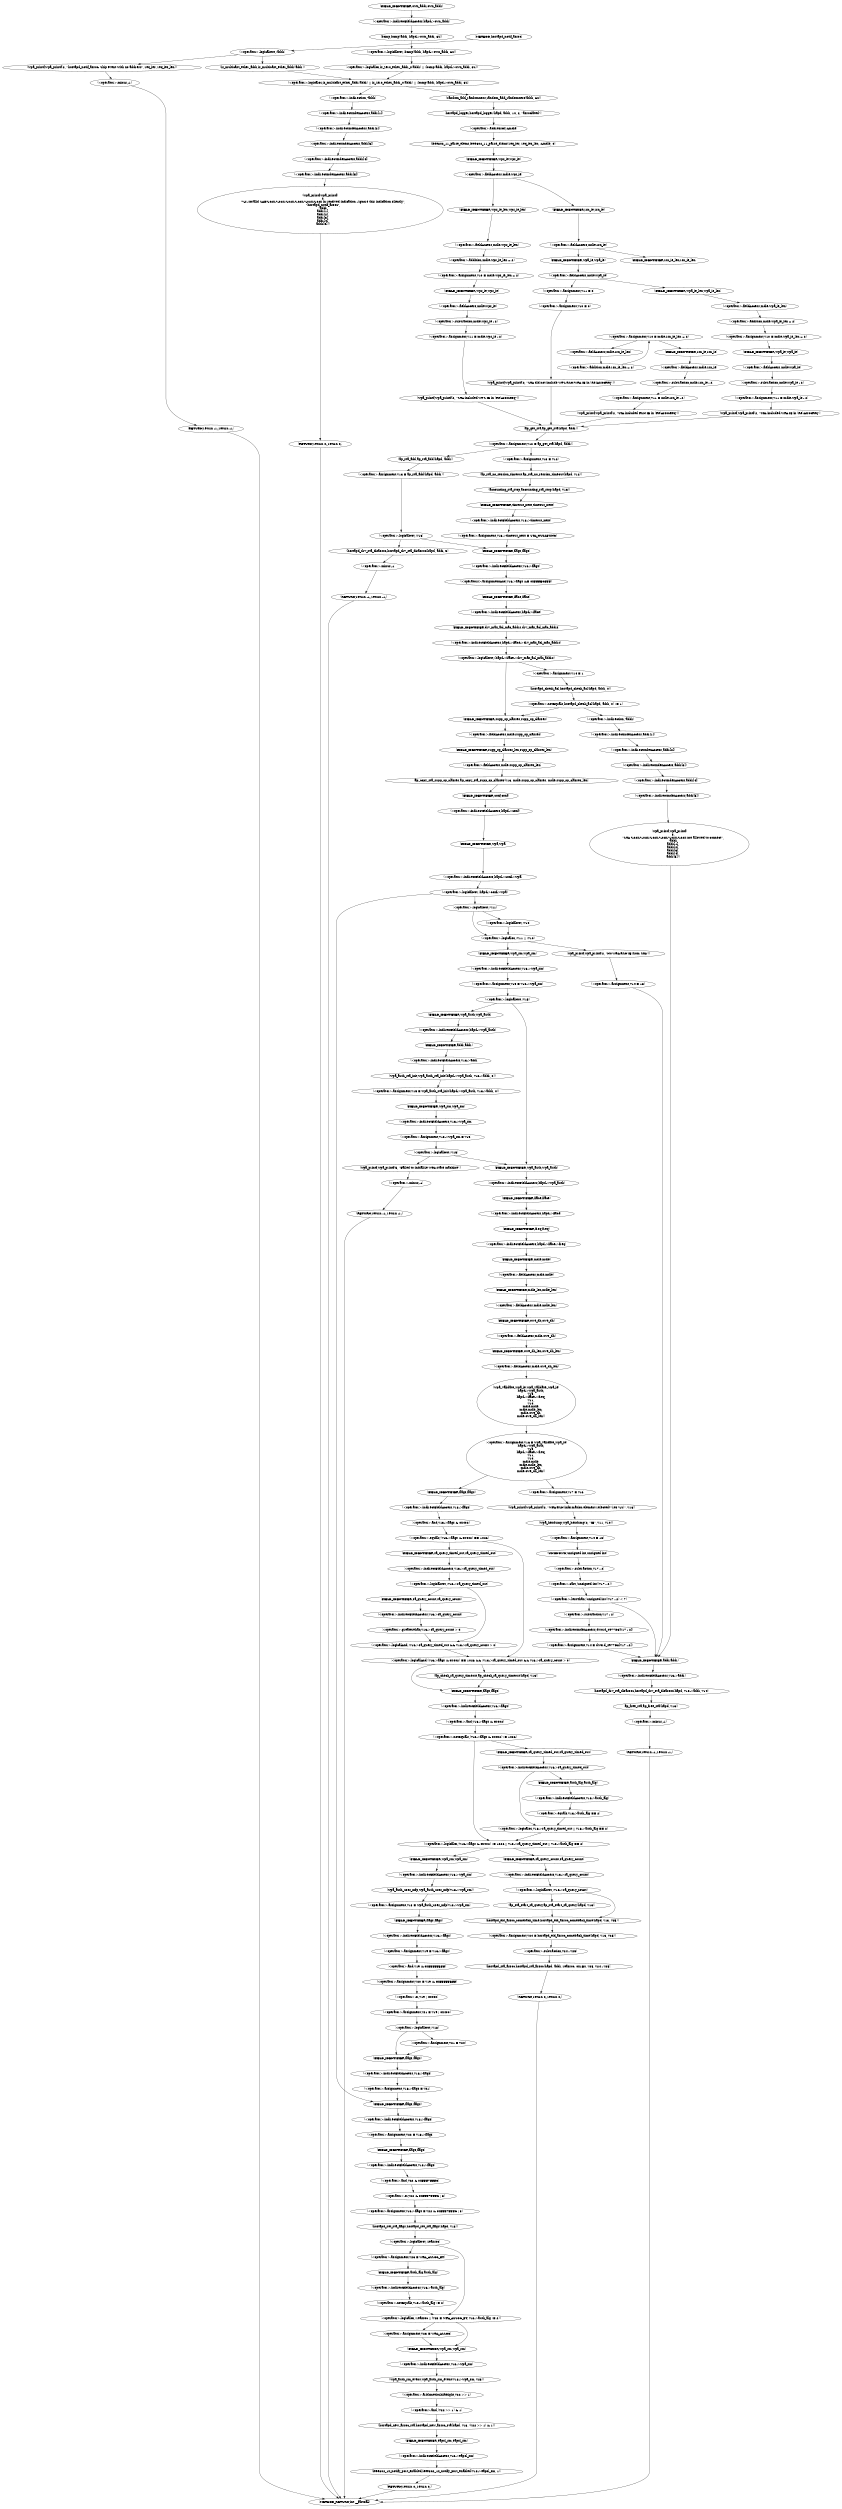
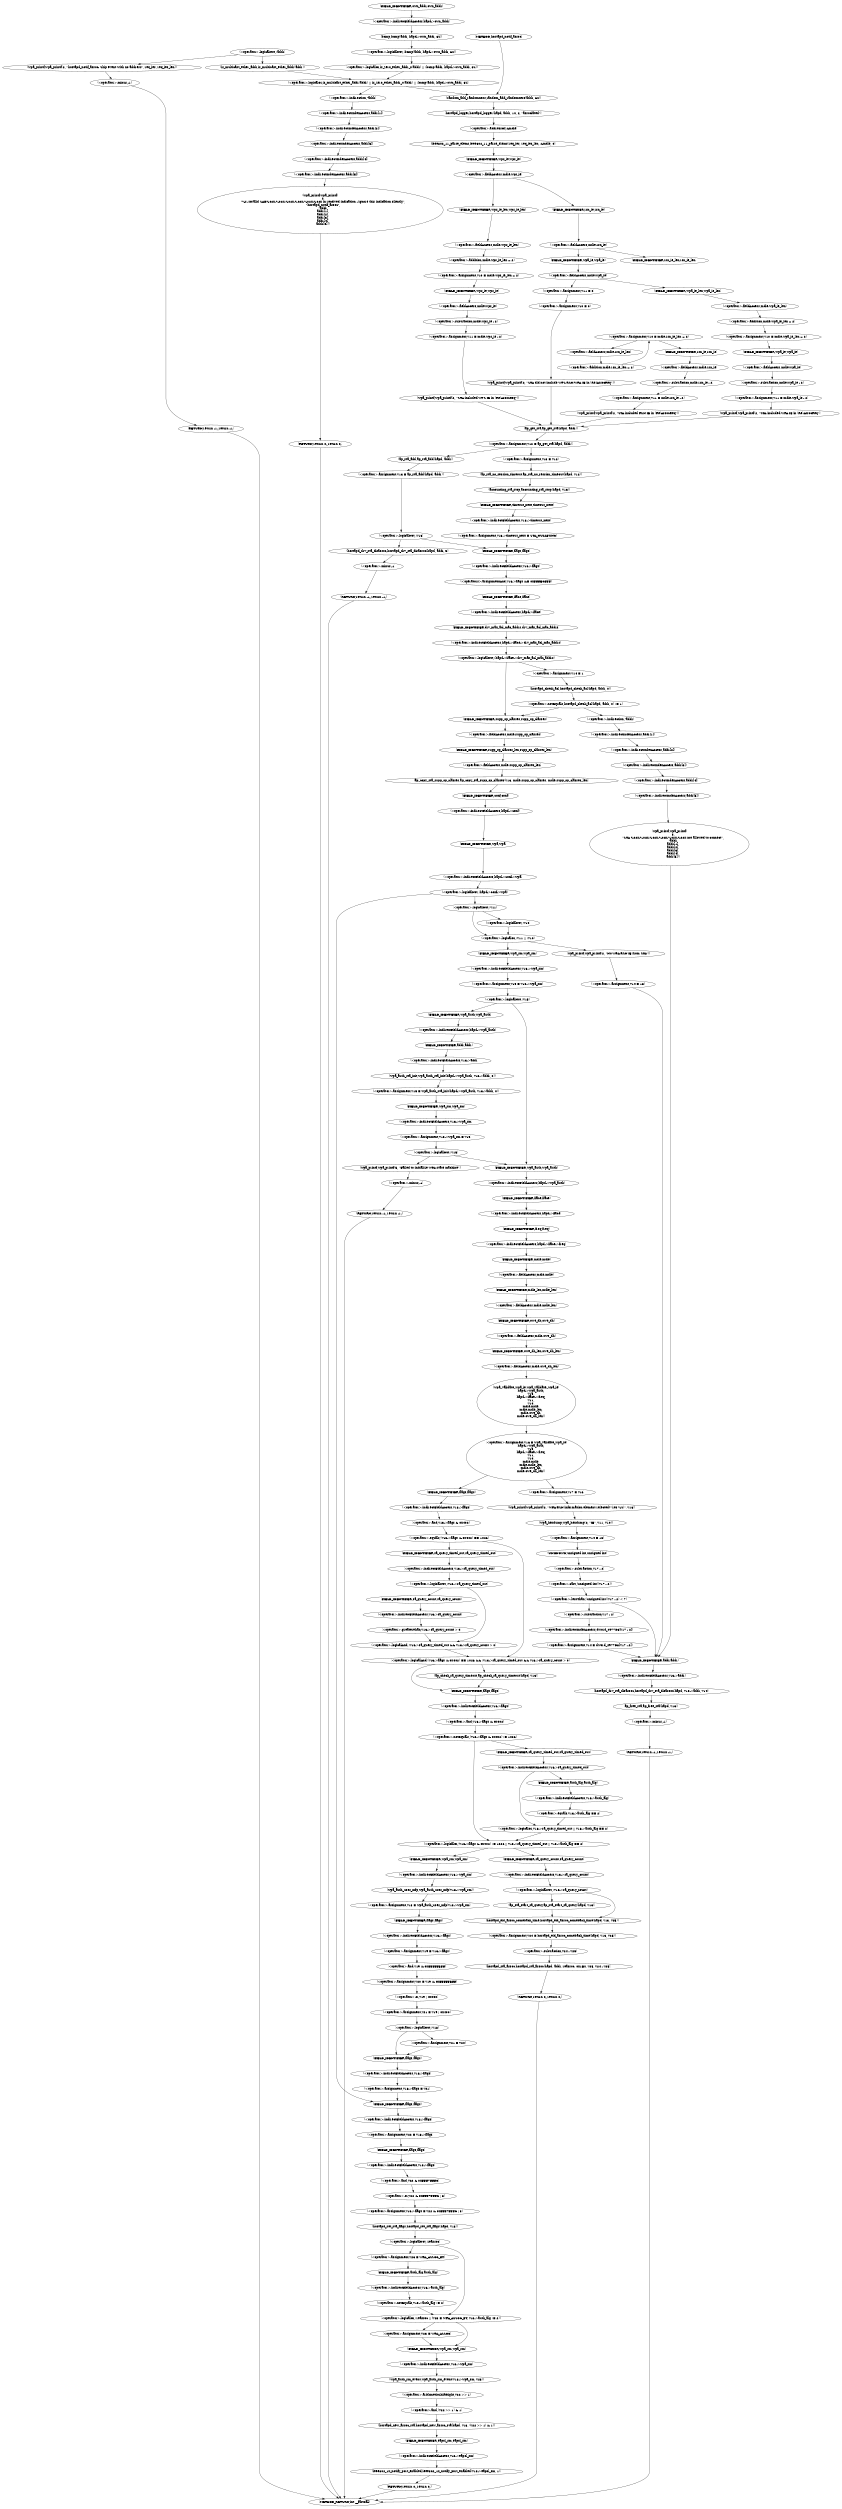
edge "(METHOD,hostapd_notif_assoc)" -> "(<operator>.logicalNot,!addr)": now "(METHOD,hostapd_notif_assoc)" -> "(random_add_randomness,random_add_randomness(addr, 6u))"
